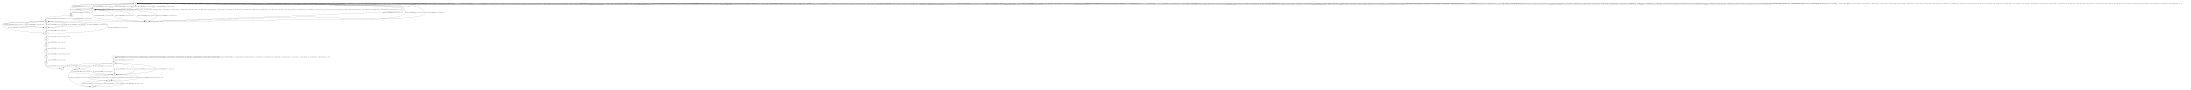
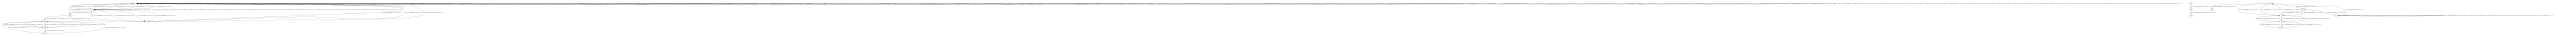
node "d12m": removed
node "d3m": removed
edge "d1m" -> "gf19": now "d1m" -> "b31"
